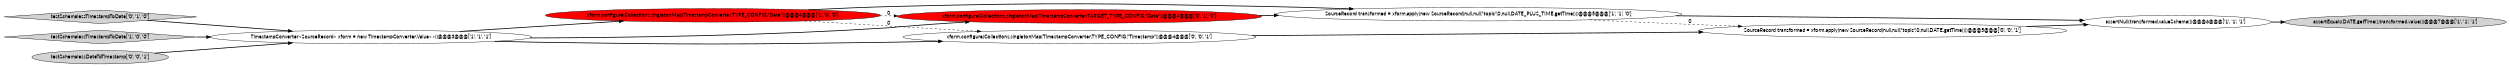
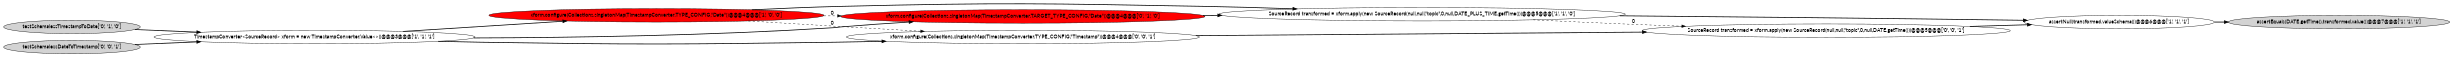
node "testSchemalessTimestampToDate['0', '1', '0']": shape diamond -> ellipse
node "testSchemalessTimestampToDate['1', '0', '0']": removed
